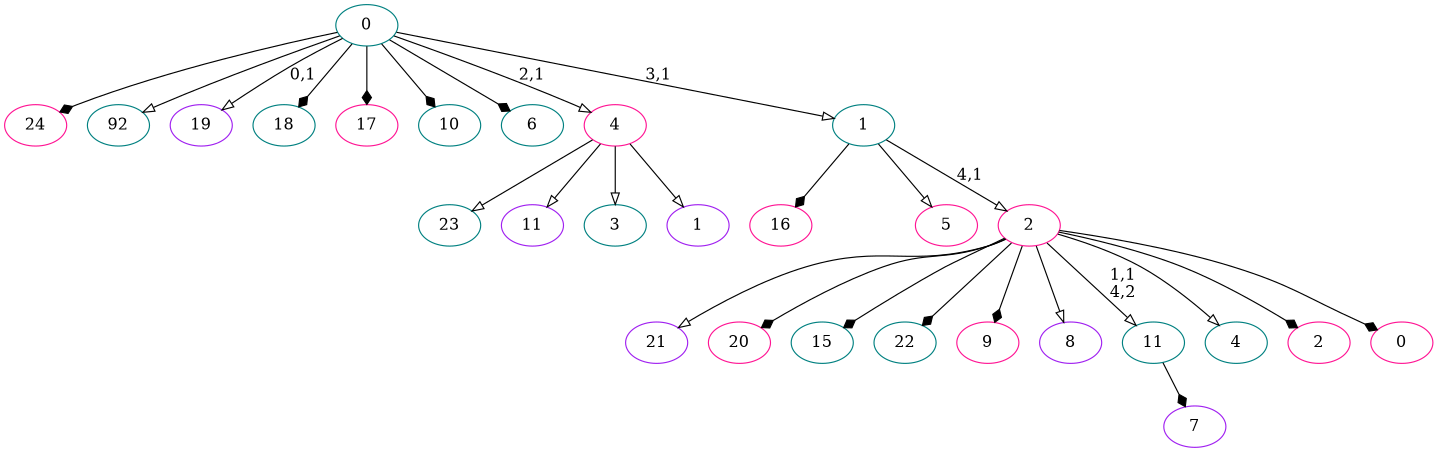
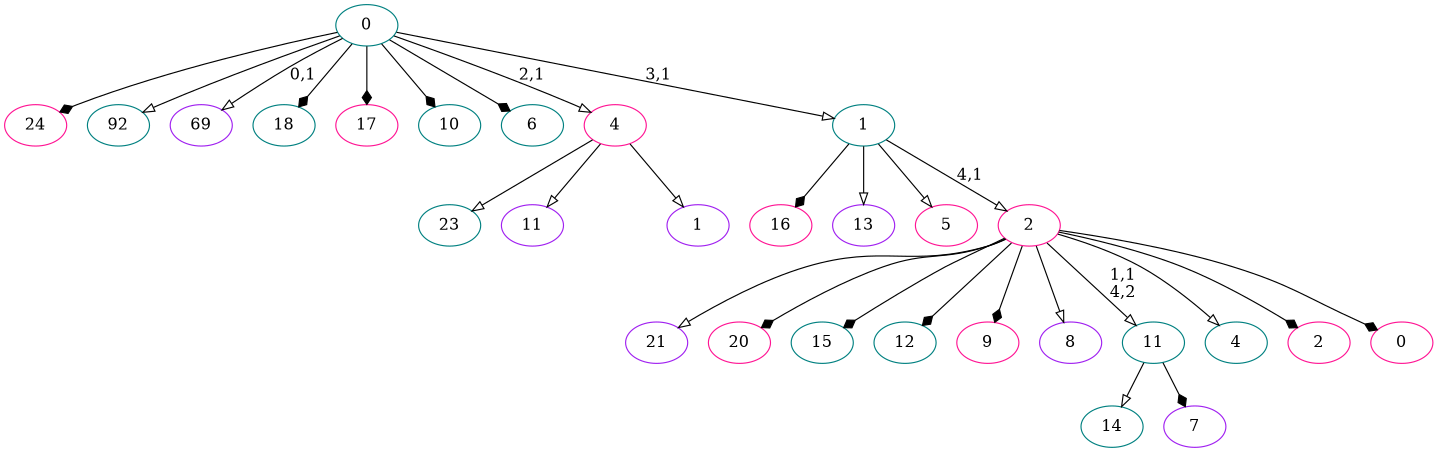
node "19": label "19" -> "69"
node "3": removed
node "13": added
node "22": label "22" -> "12"
node "14": added
